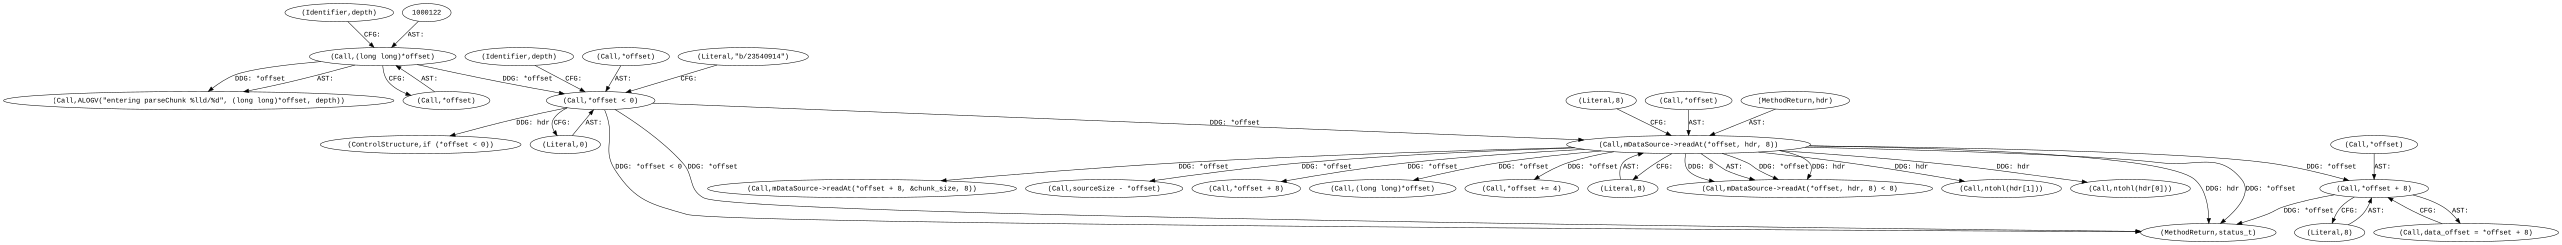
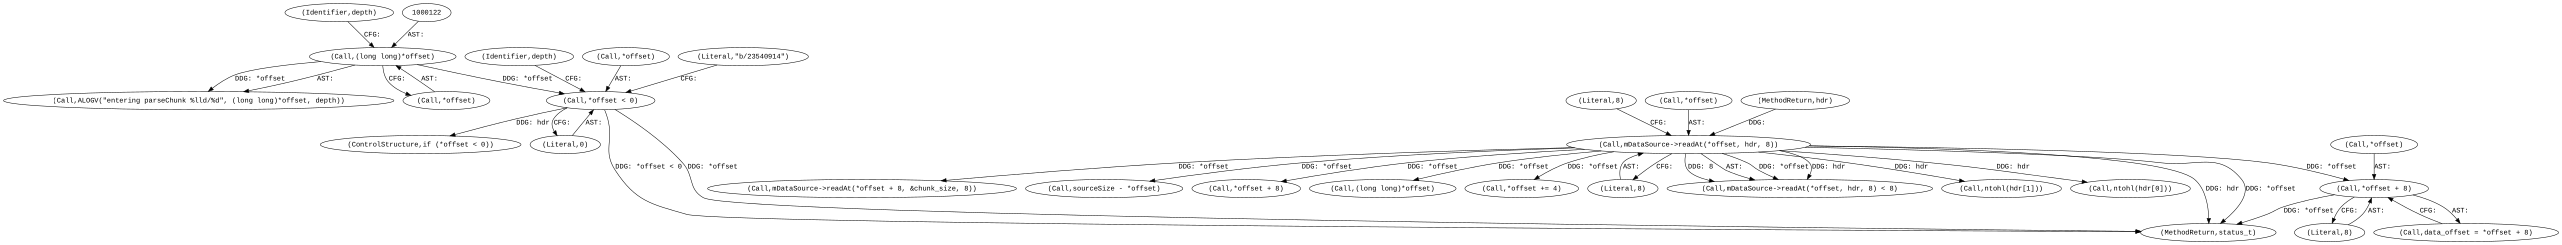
edge "(Call,*offset < 0)" -> "(Call,mDataSource->readAt(*offset, hdr, 8))": removed, label "DDG: *offset"
edge "(MethodReturn,hdr)" -> "(Call,mDataSource->readAt(*offset, hdr, 8))": label "AST: " -> "DDG: "
